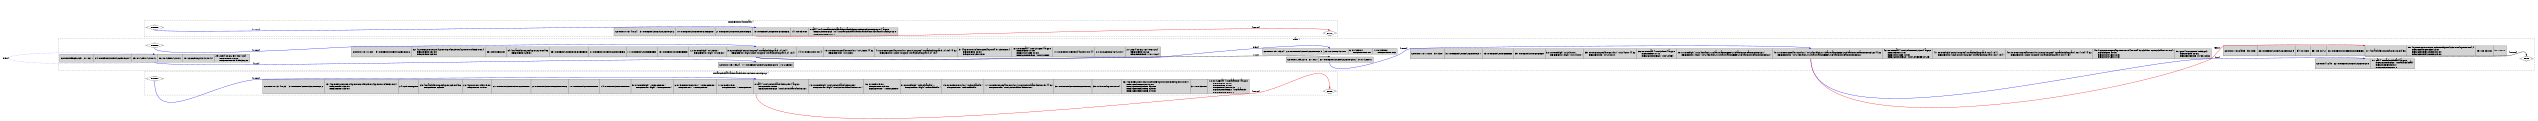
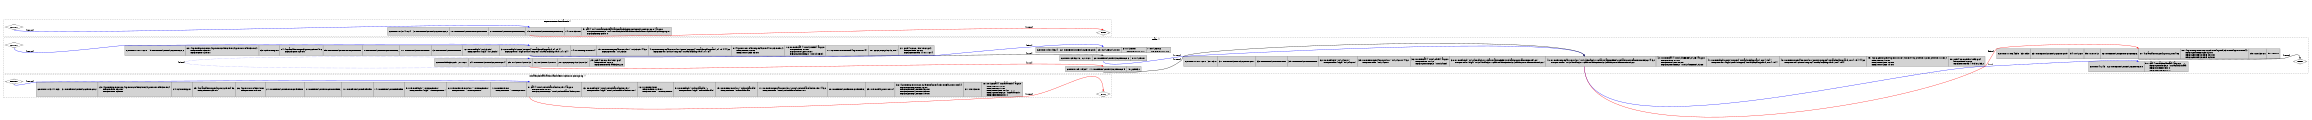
cluster "_GLOBAL__sub_I_main ()": label "_GLOBAL__sub_I_main ()" -> "_GLOBAL__sub_I_atexit ()"
edge "COUNT:105119324   77: NOTE_INSN_BASIC_BLOCK 5" -> "COUNT:118111600   30: L30:": added, label "[100%]"
edge "COUNT:955630225   27: L27:" -> "COUNT:105119324   77: NOTE_INSN_BASIC_BLOCK 5": color blue -> red
